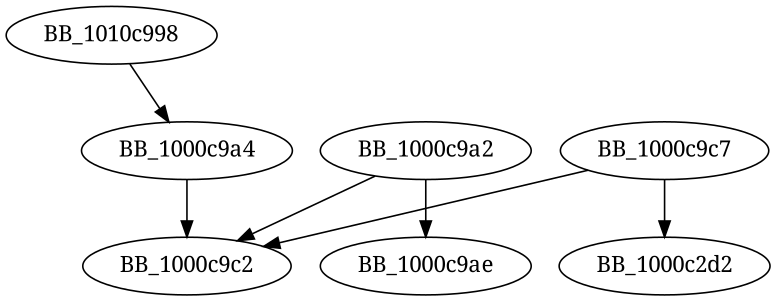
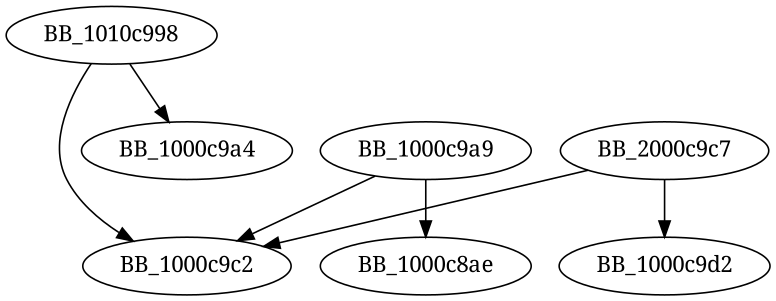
node "BB_1000c9a2": label "BB_1000c9a2" -> "BB_1000c9a9"
node "BB_1000c9c7": label "BB_1000c9c7" -> "BB_2000c9c7"
edge "BB_1000c9a4" -> "BB_1000c9c2": now "BB_1010c998" -> "BB_1000c9c2"
node "BB_1000c9ae": label "BB_1000c9ae" -> "BB_1000c8ae"
node "BB_1000c2d2": label "BB_1000c2d2" -> "BB_1000c9d2"
